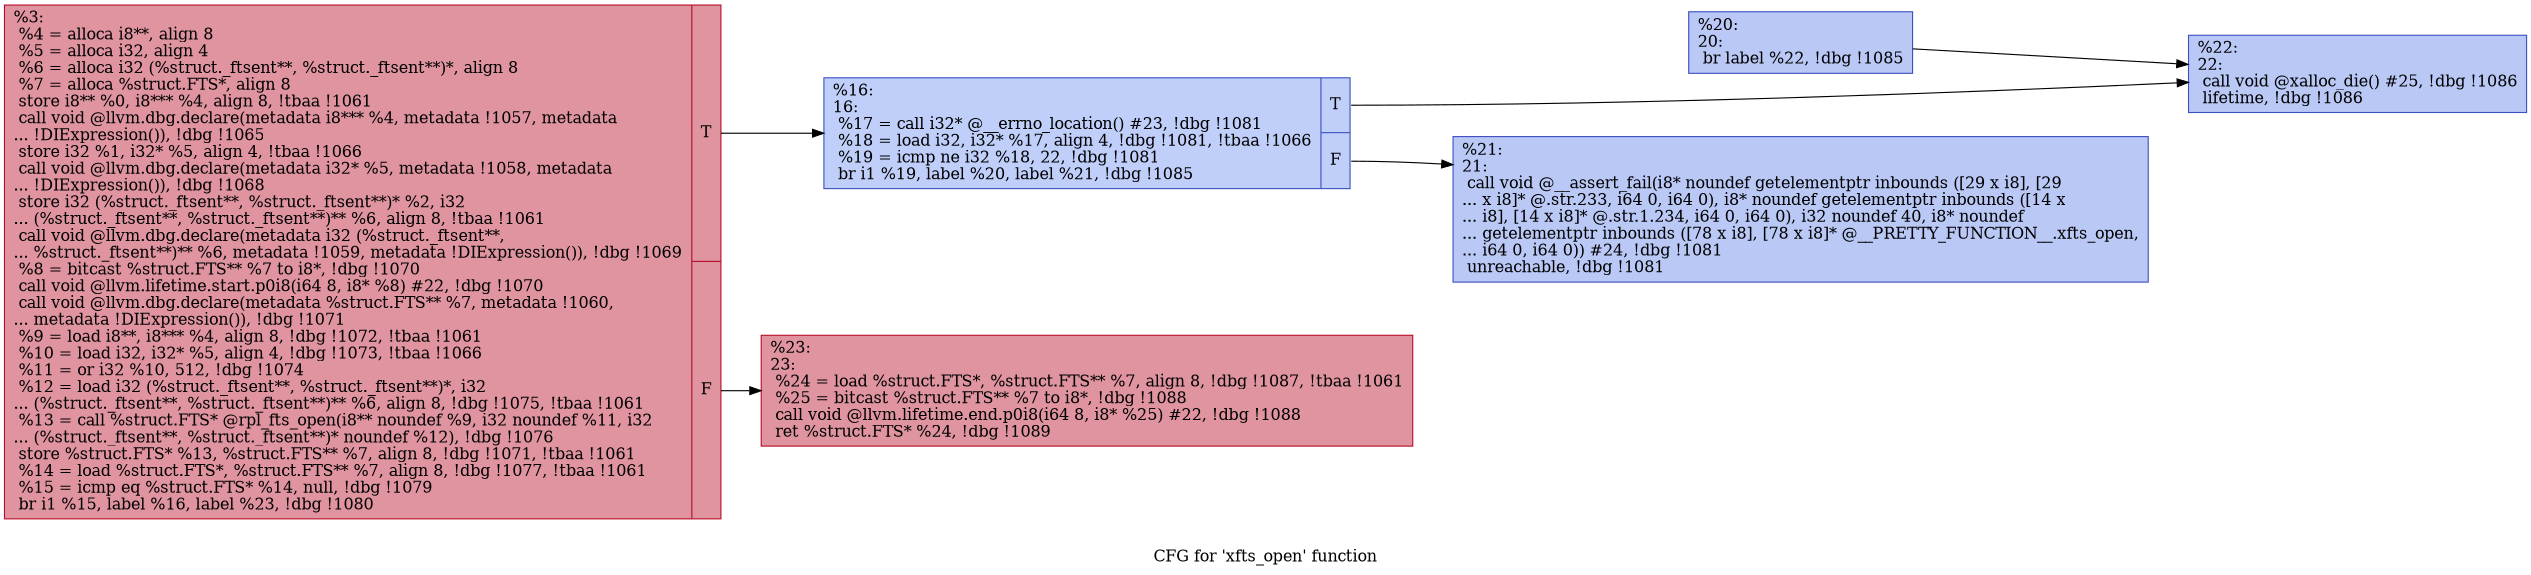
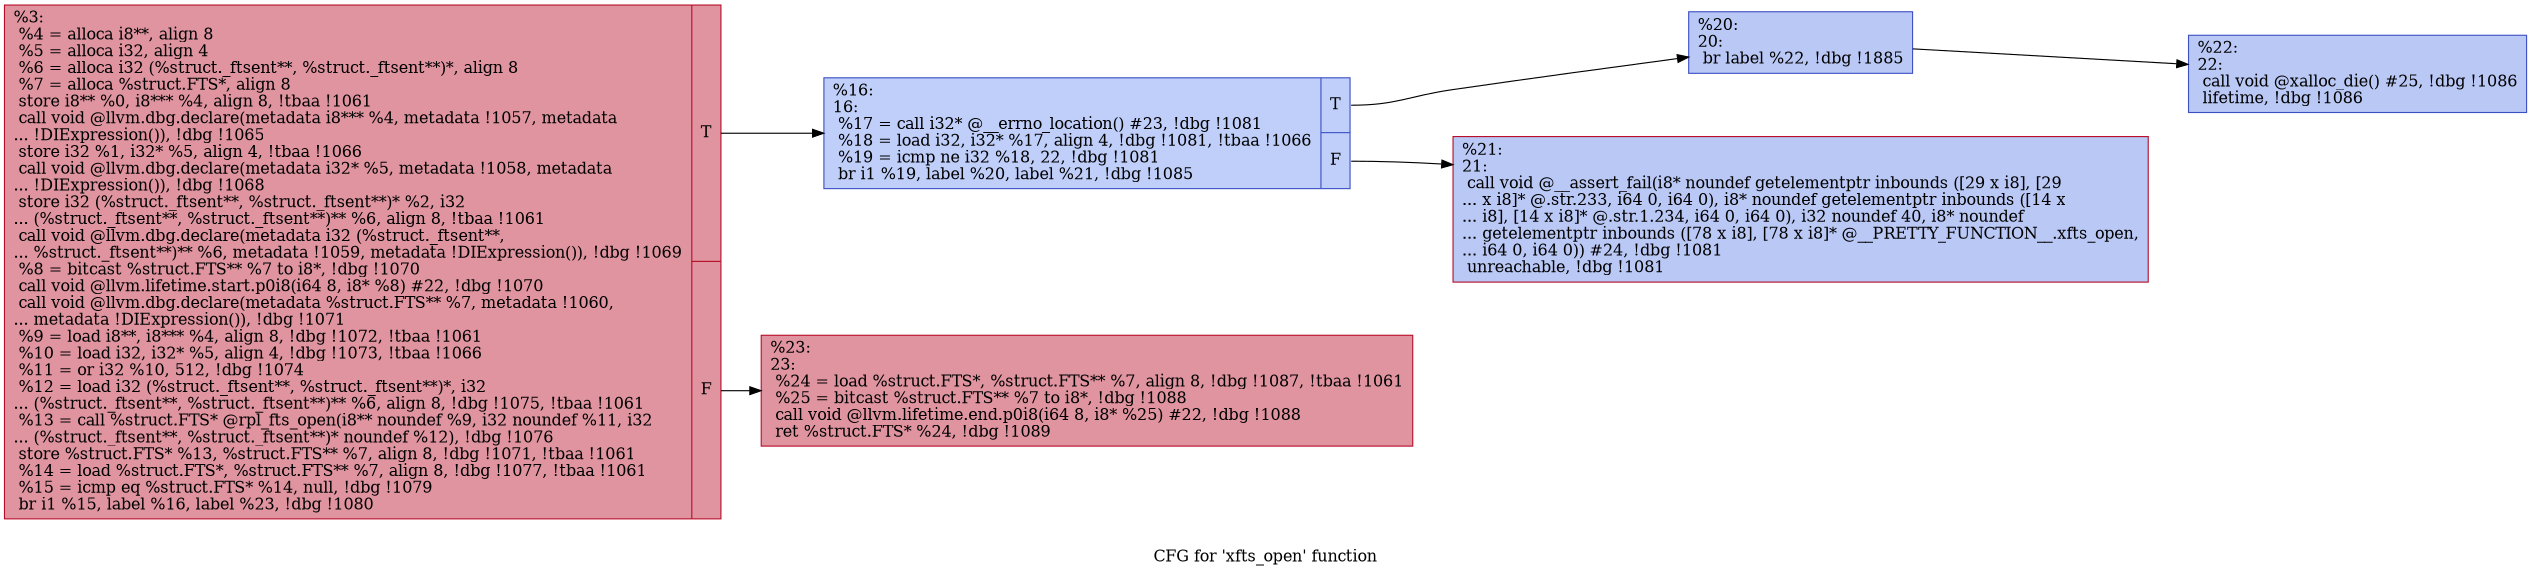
node "%20:": text "br label %22, !dbg !1085" -> "br label %22, !dbg !1885"
edge "%16:" -> "%22:": now "%16:" -> "%20:"
node "%21:": color #3d50c3ff -> #b70d28ff
